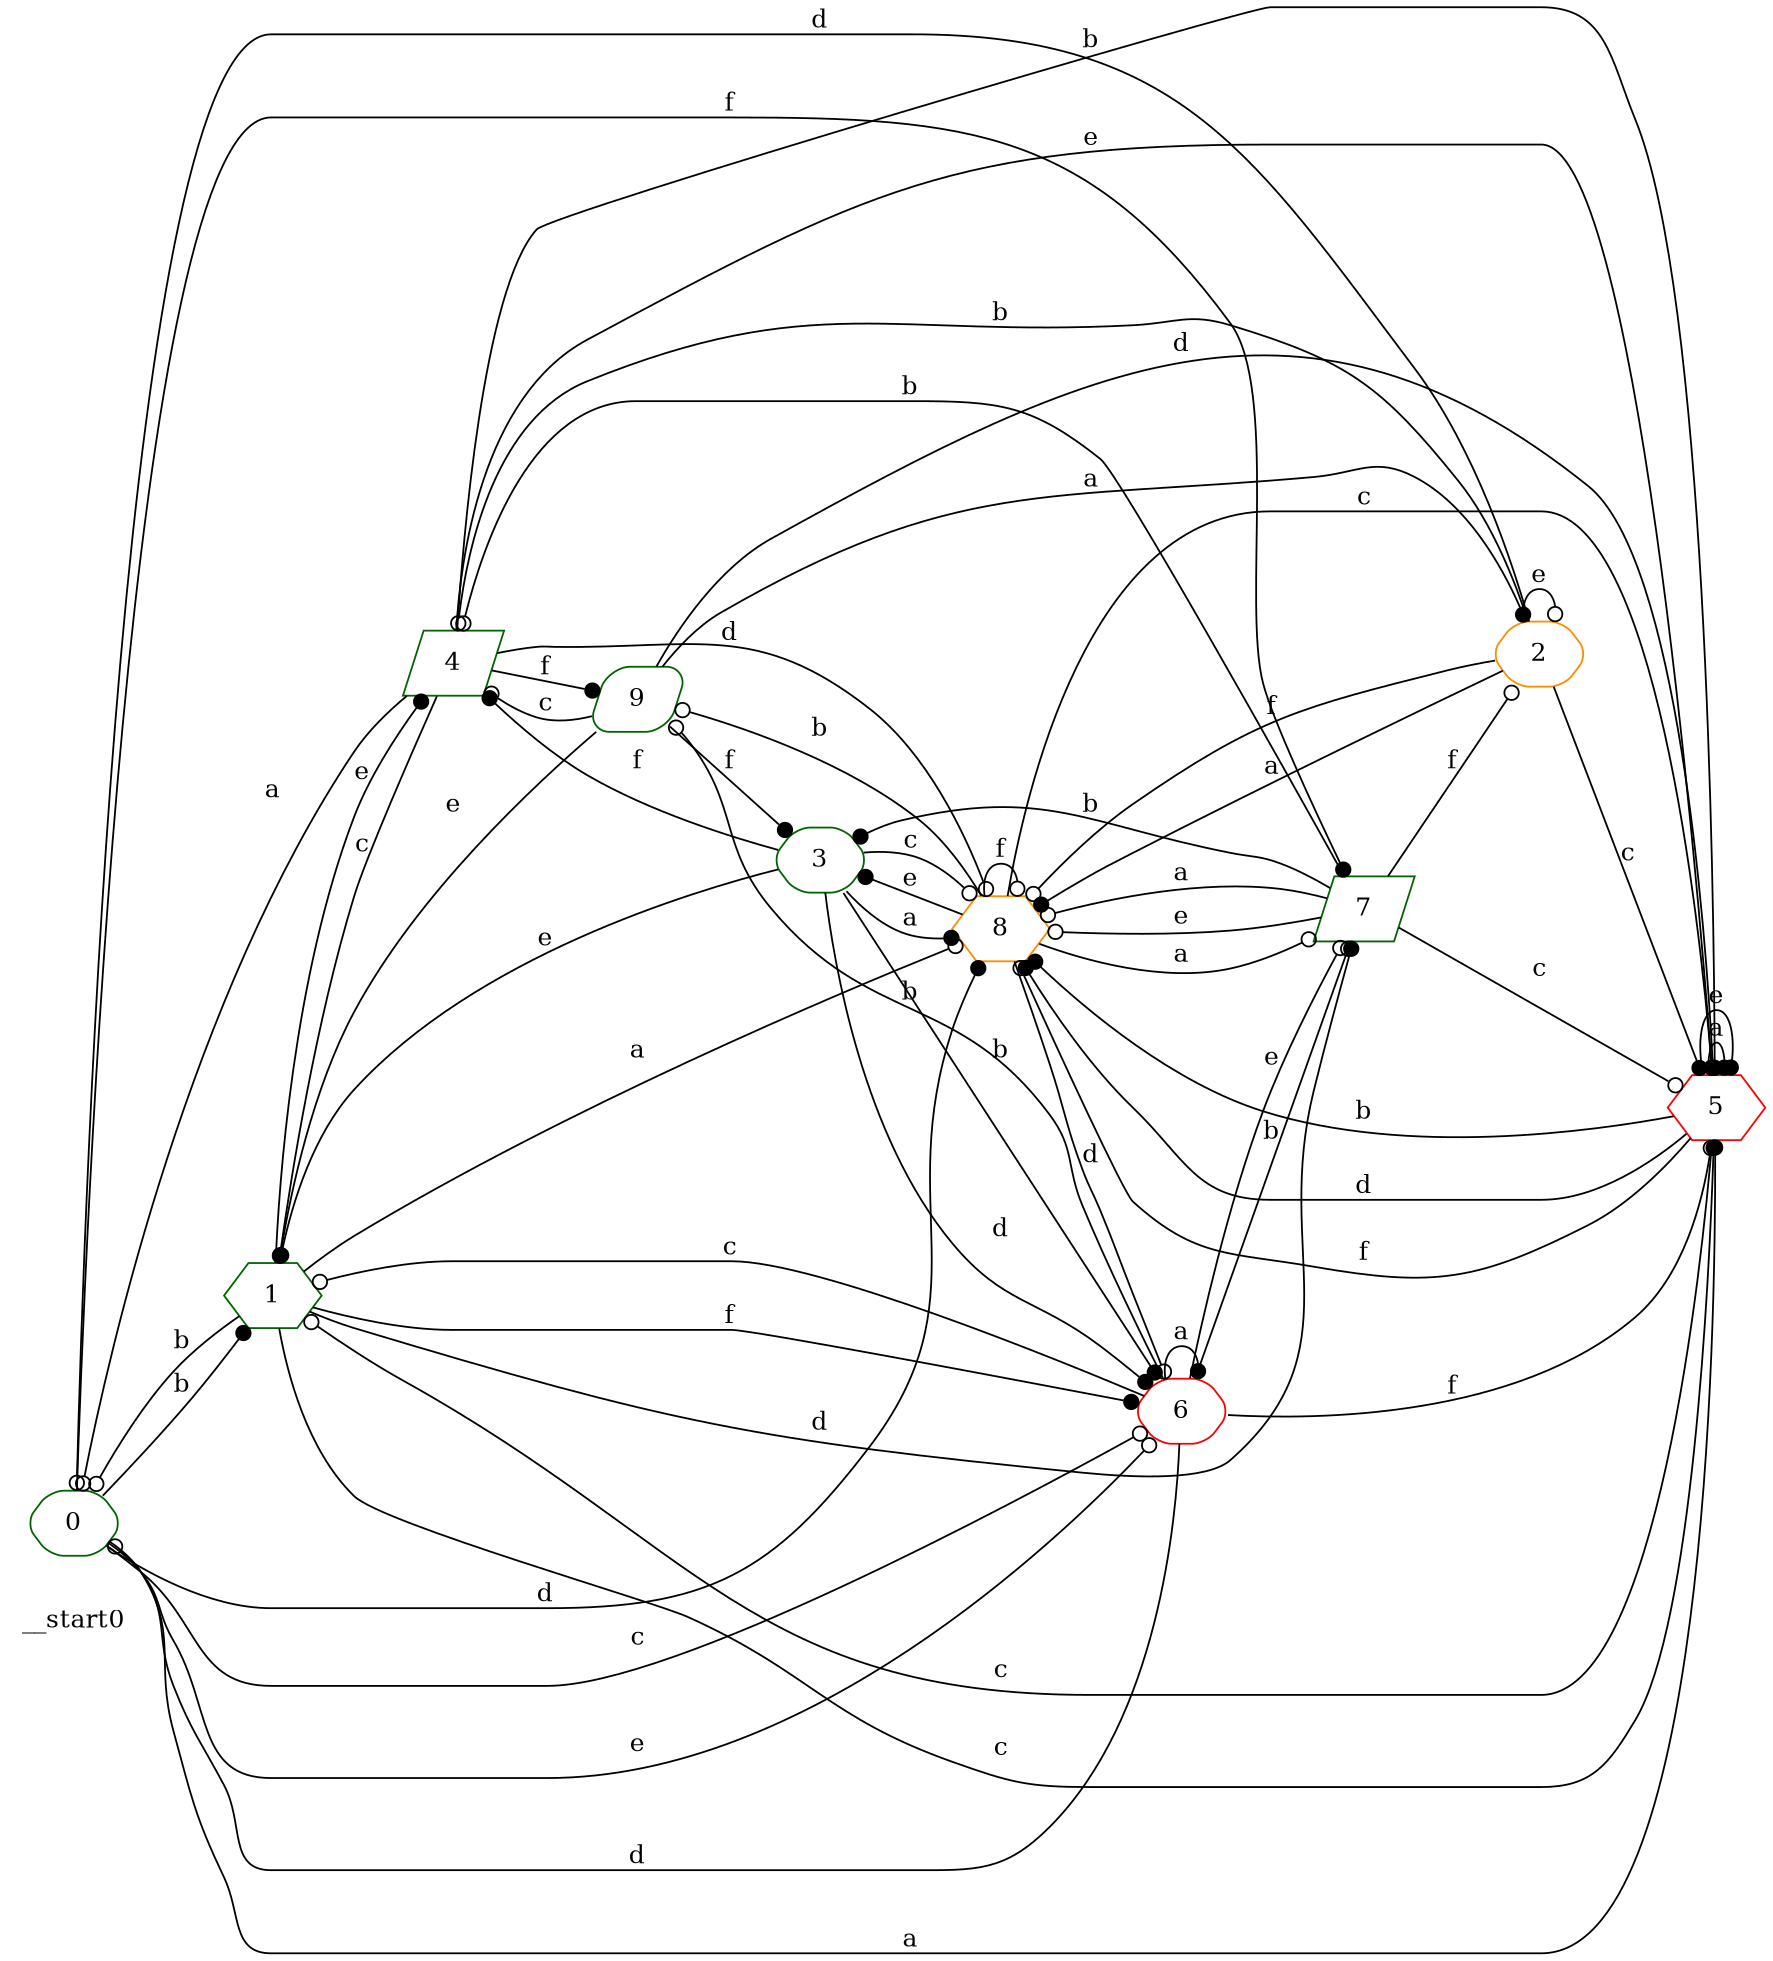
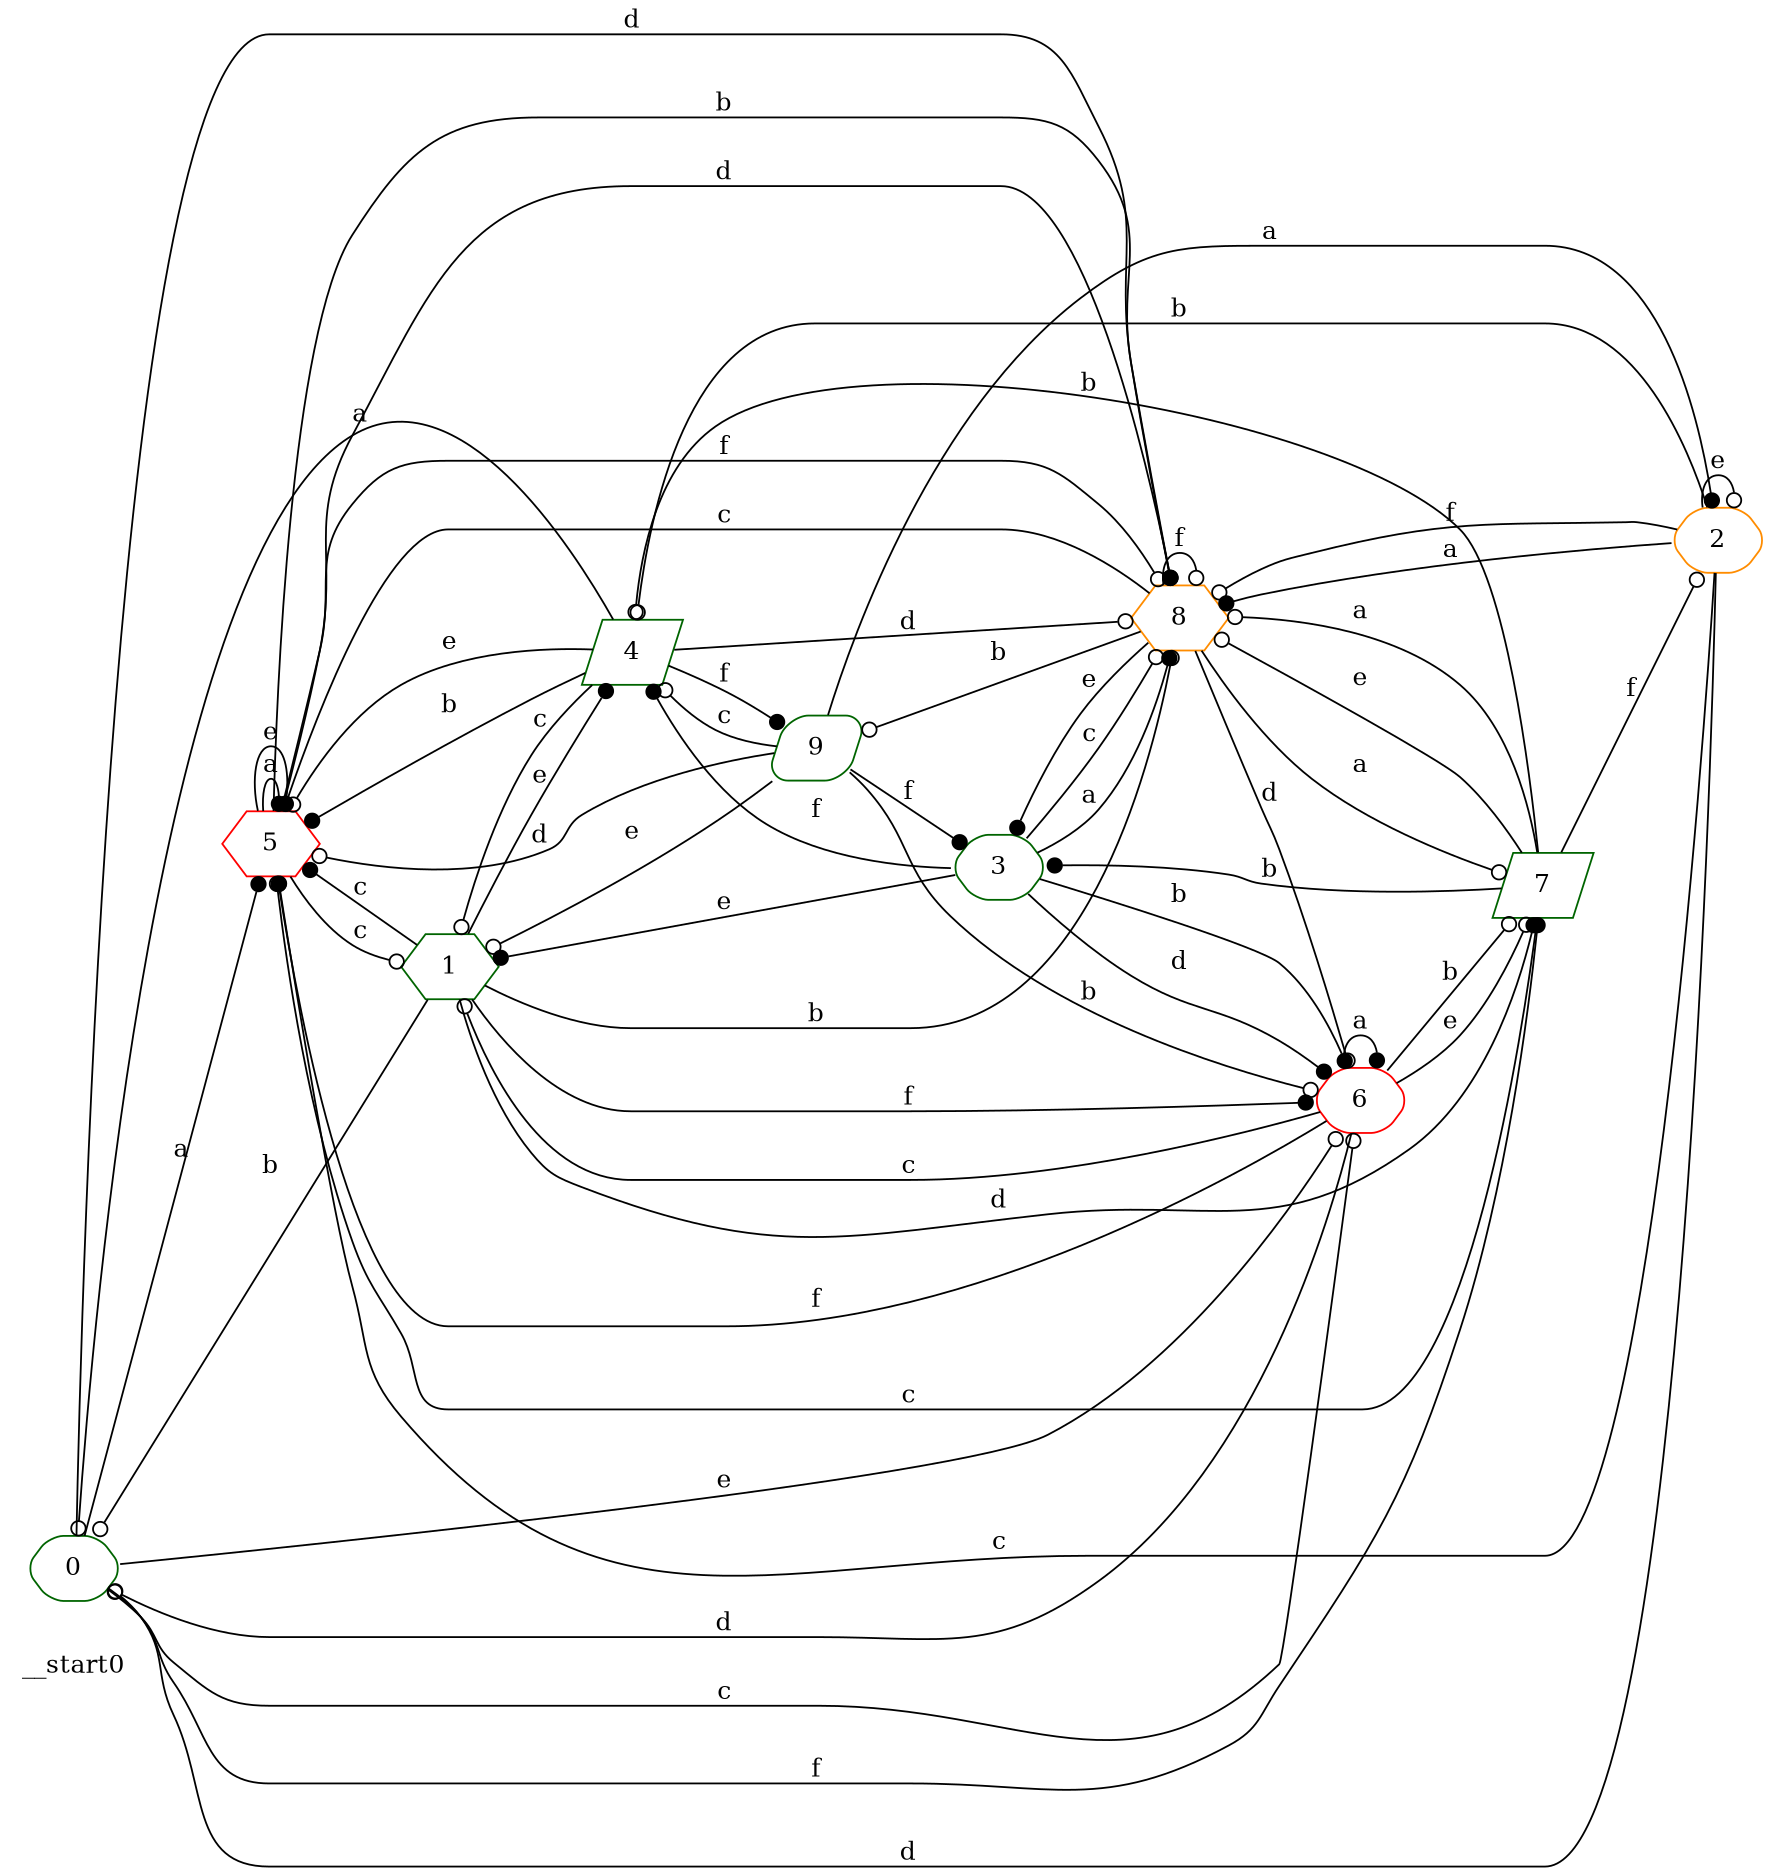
edge "6" -> "9": reversed
edge "1" -> "8": label "a" -> "b"
edge "0" -> "1": removed, label "b"
